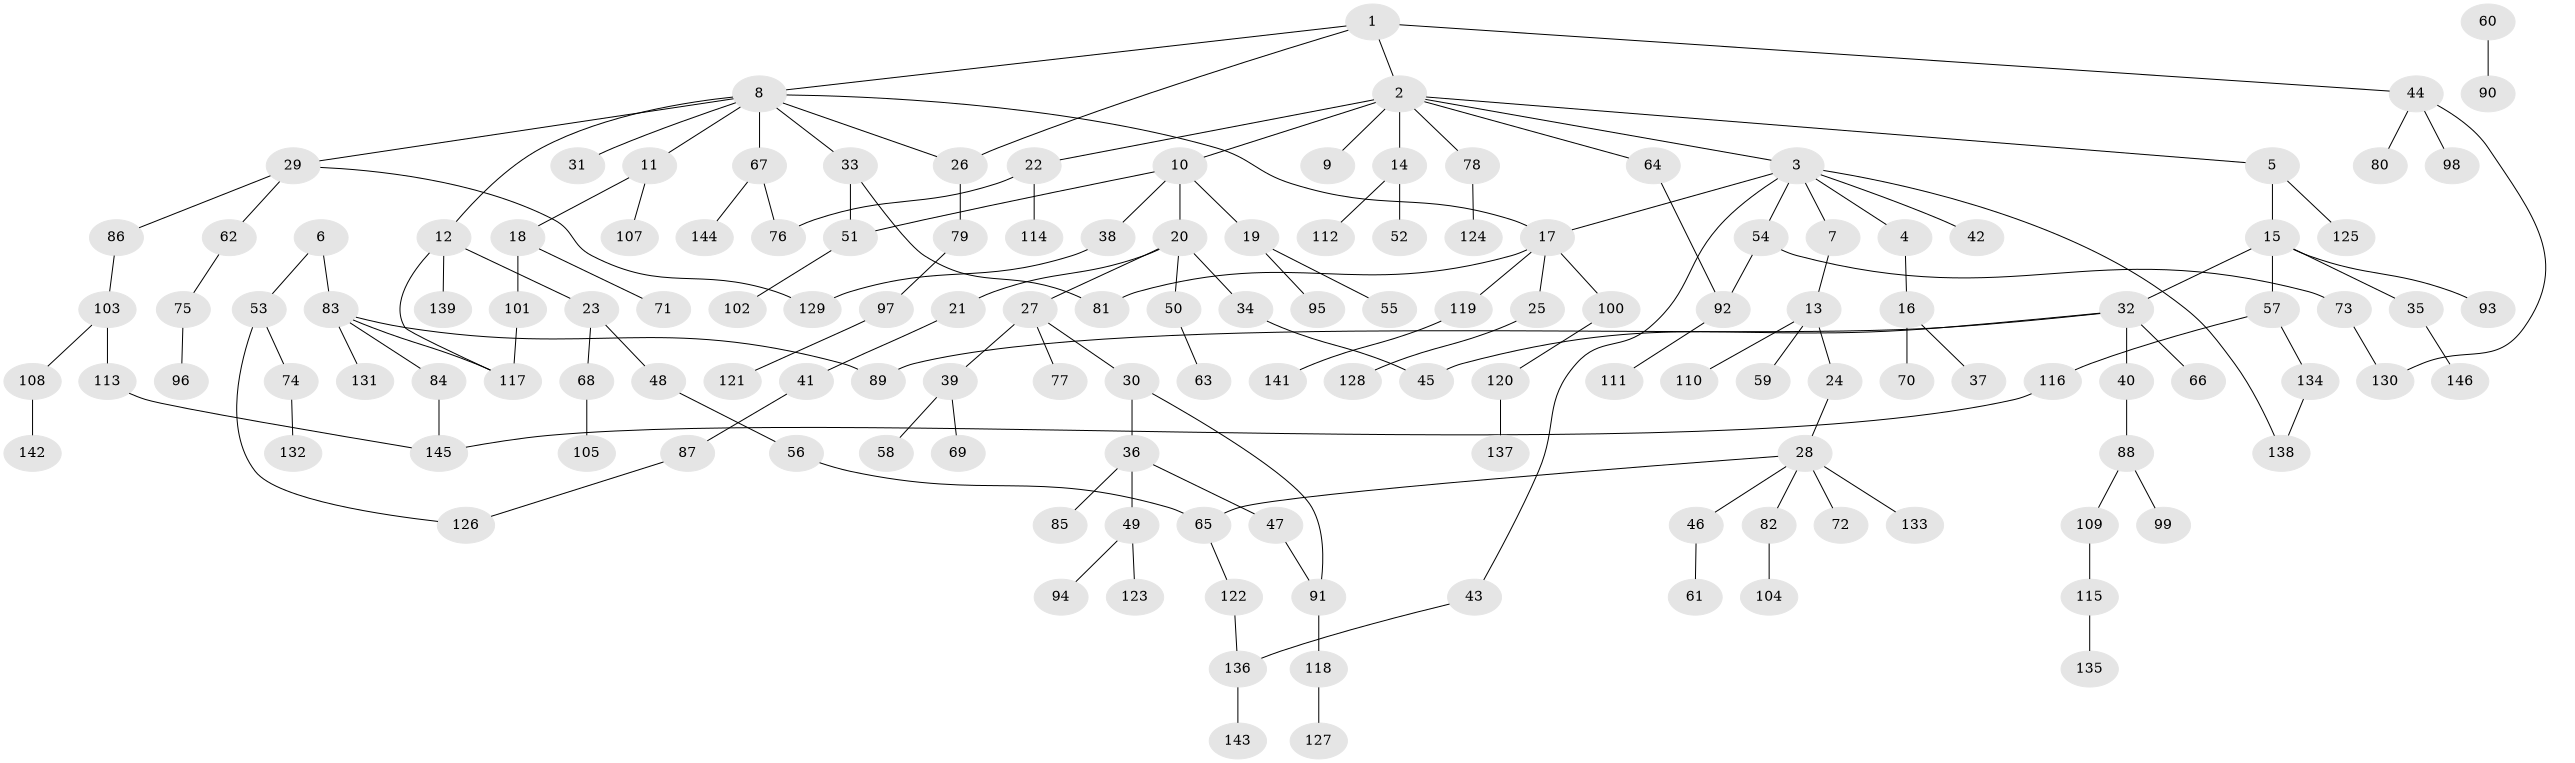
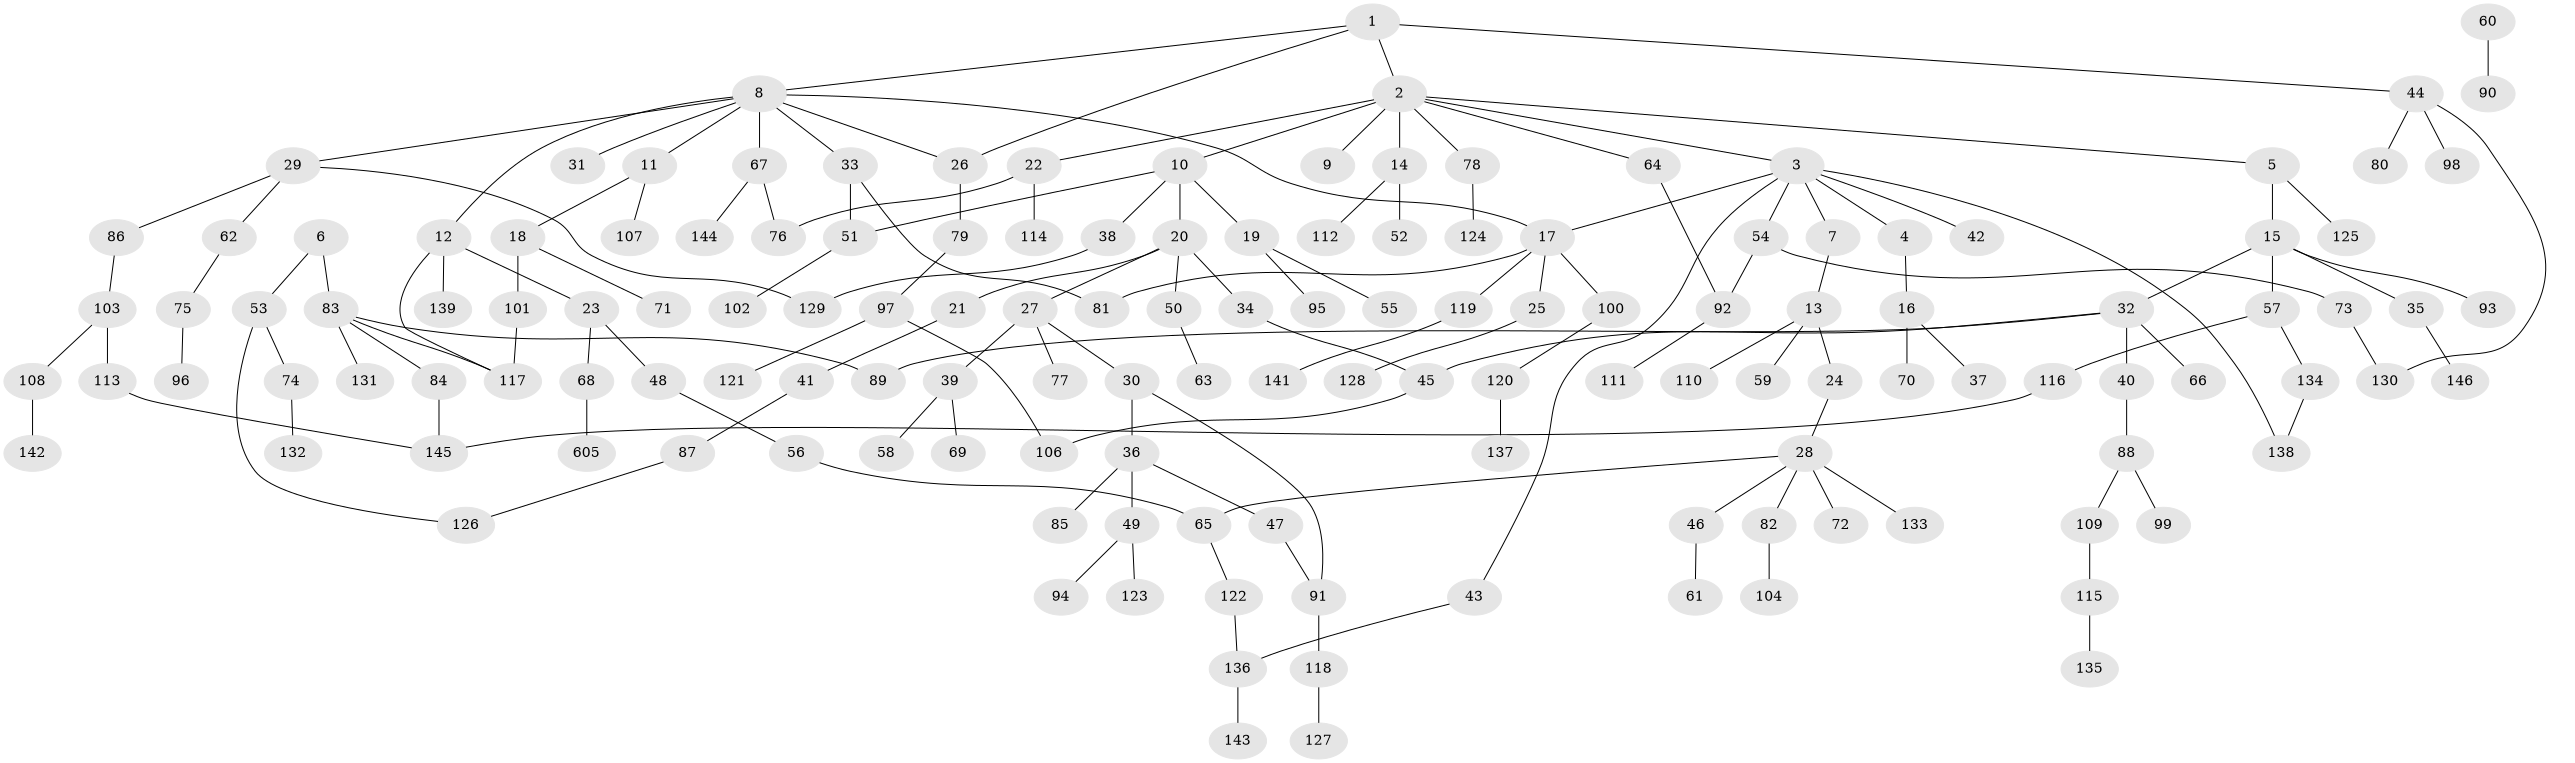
node "105": label "105" -> "605"
node "106": added
